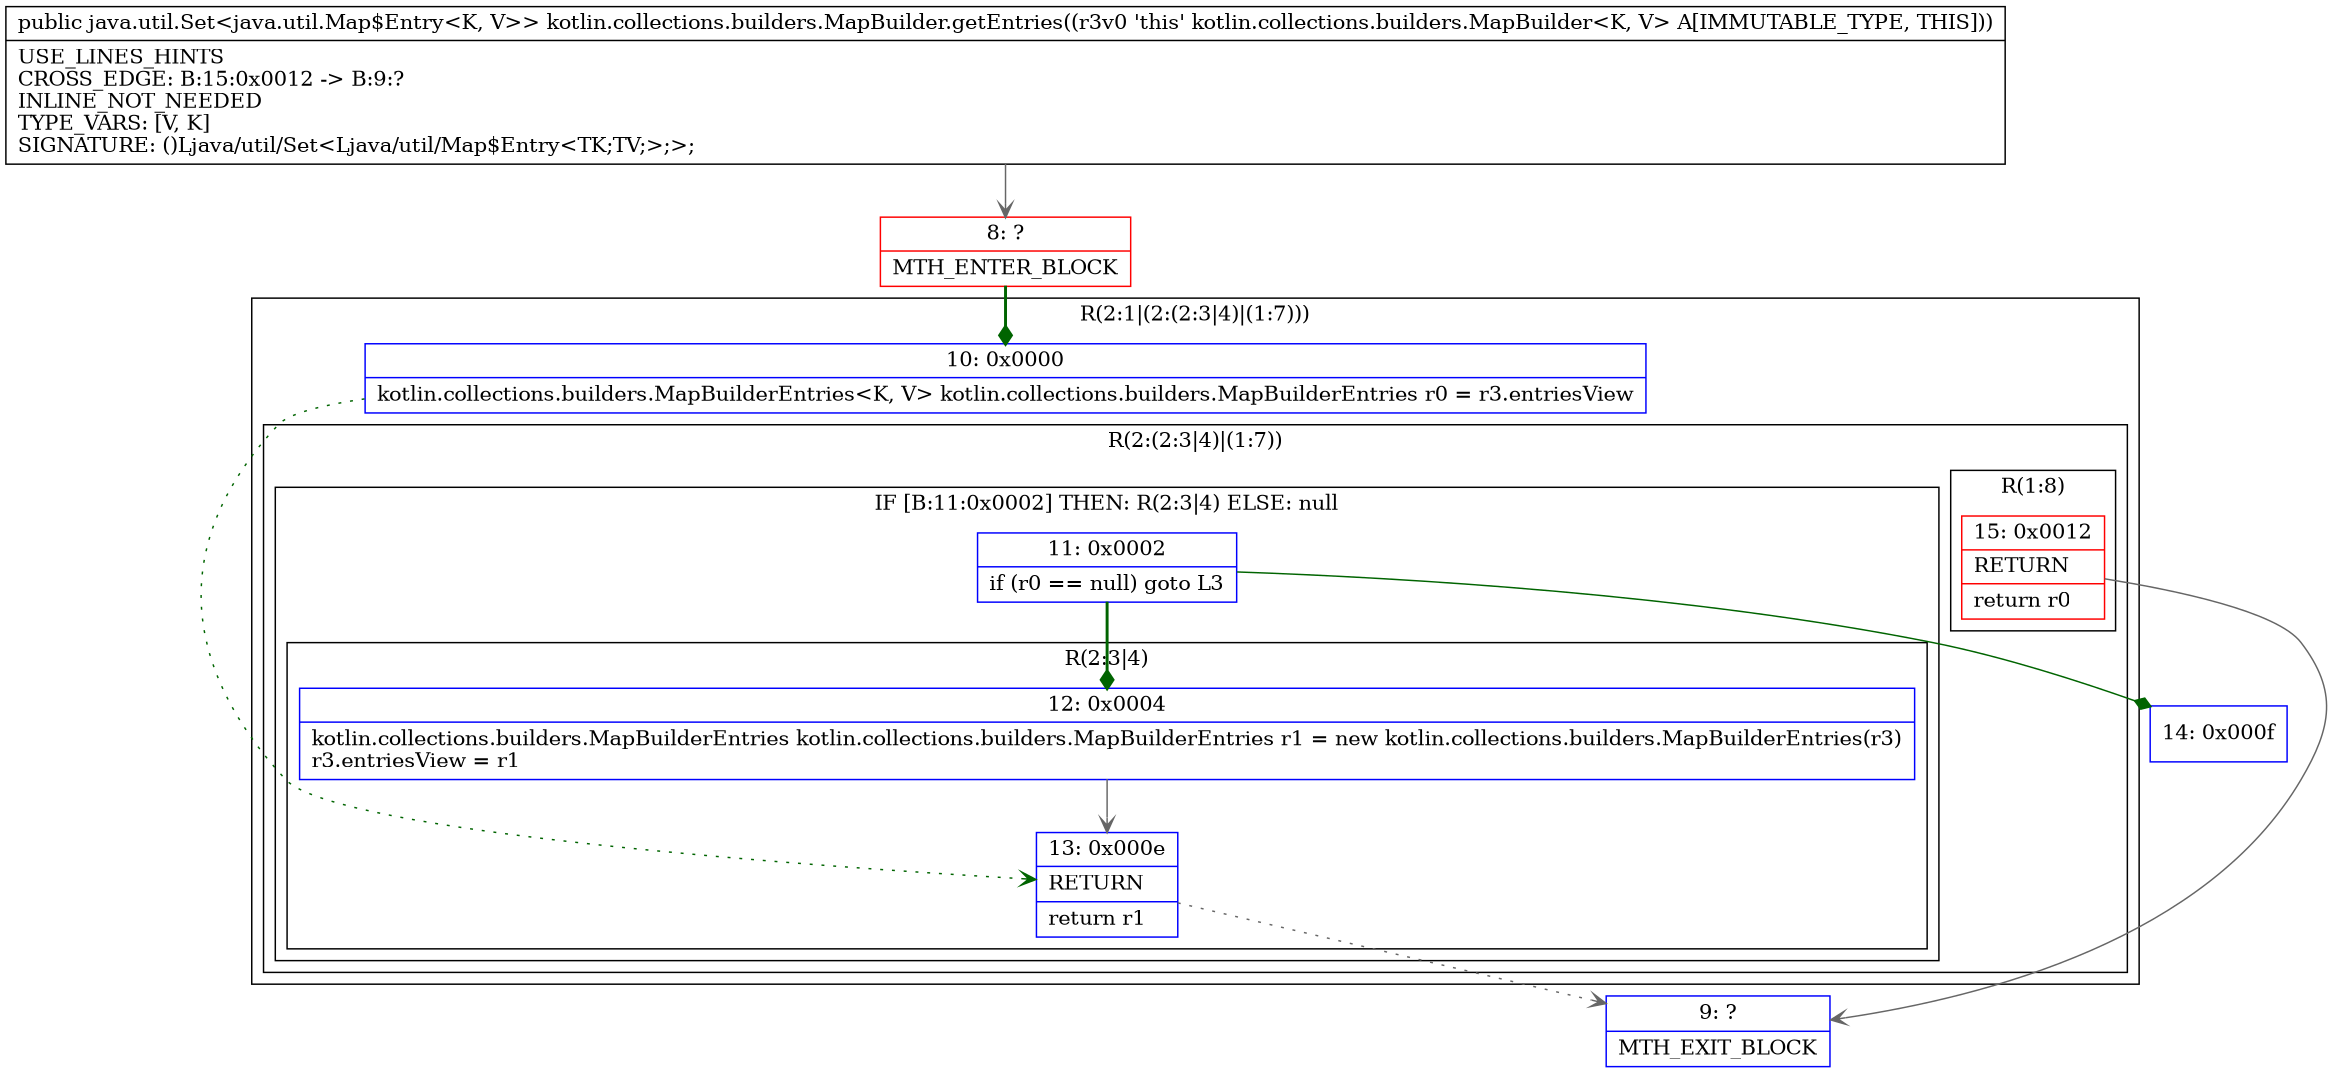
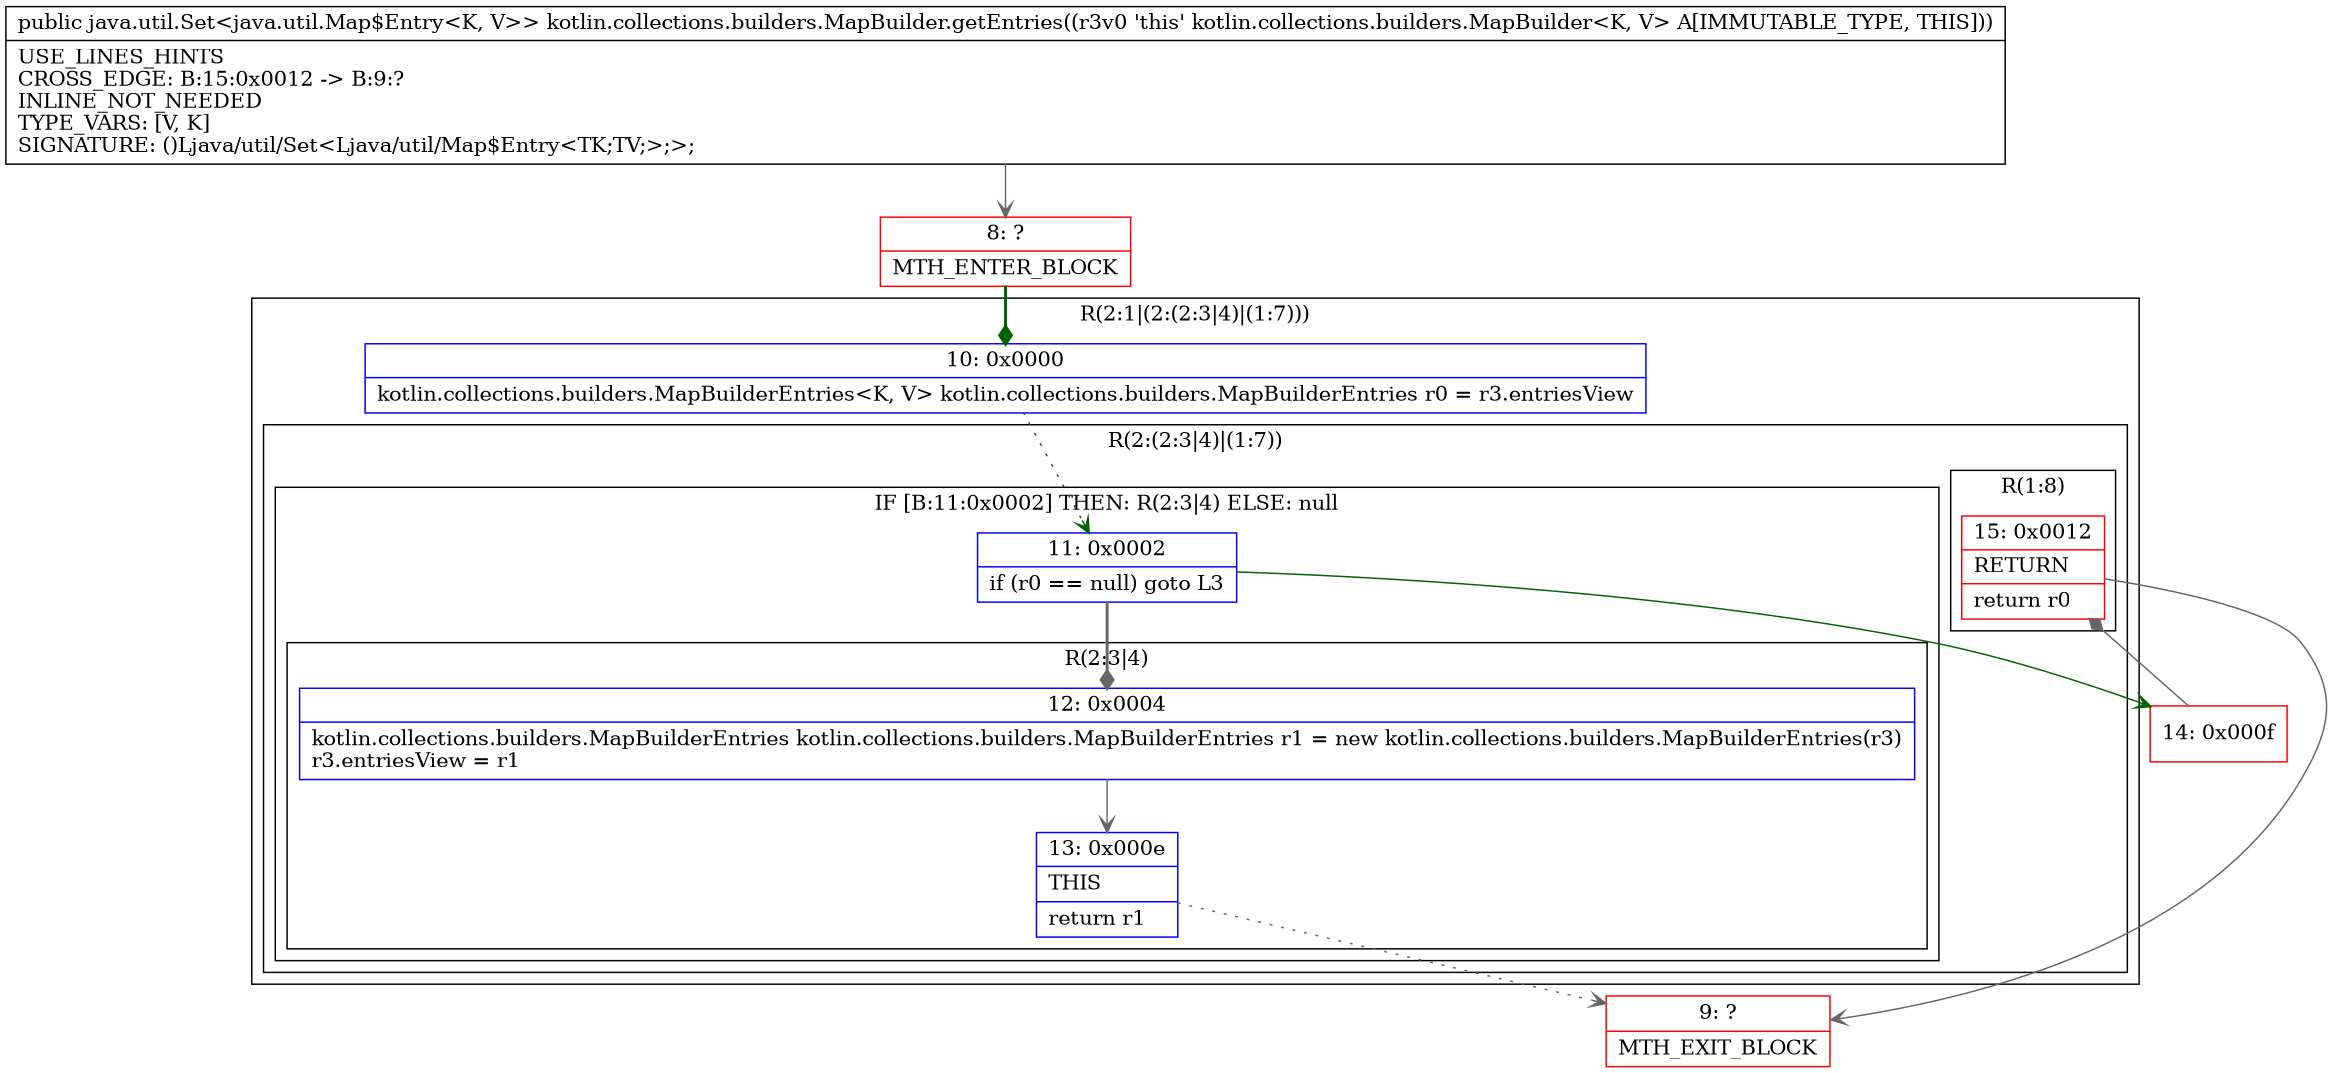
edge "11: 0x0002" -> "14: 0x000f": arrowhead diamond -> vee
edge "11: 0x0002" -> "12: 0x0004": color darkgreen -> gray40
edge "14: 0x000f" -> "15: 0x0012": added
node "14: 0x000f": color blue -> red
edge "10: 0x0000" -> "13: 0x000e": now "10: 0x0000" -> "11: 0x0002"
node "13: 0x000e": text "RETURN" -> "THIS"
node "9: ?": color blue -> red
